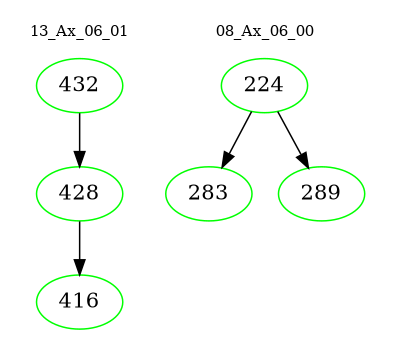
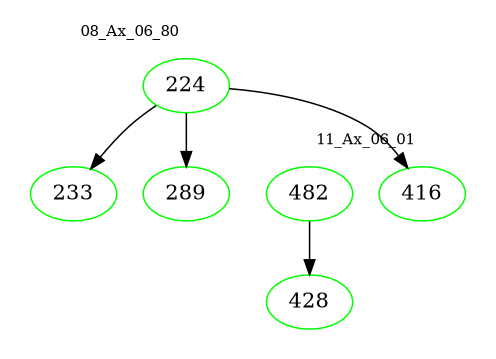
cluster "13_Ax_06_01": label "13_Ax_06_01" -> "11_Ax_06_01"
cluster "08_Ax_06_00": label "08_Ax_06_00" -> "08_Ax_06_80"
node "432": label "432" -> "482"
node "283": label "283" -> "233"
edge "428" -> "416": now "224" -> "416"
